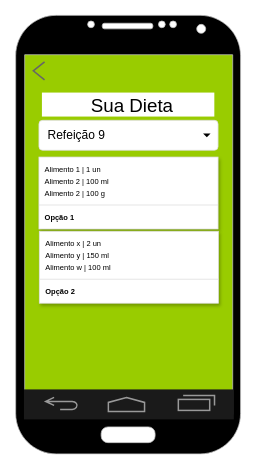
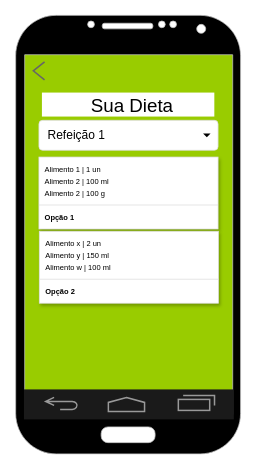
node "Refeição 9": label "Refeição 9" -> "Refeição 1"
